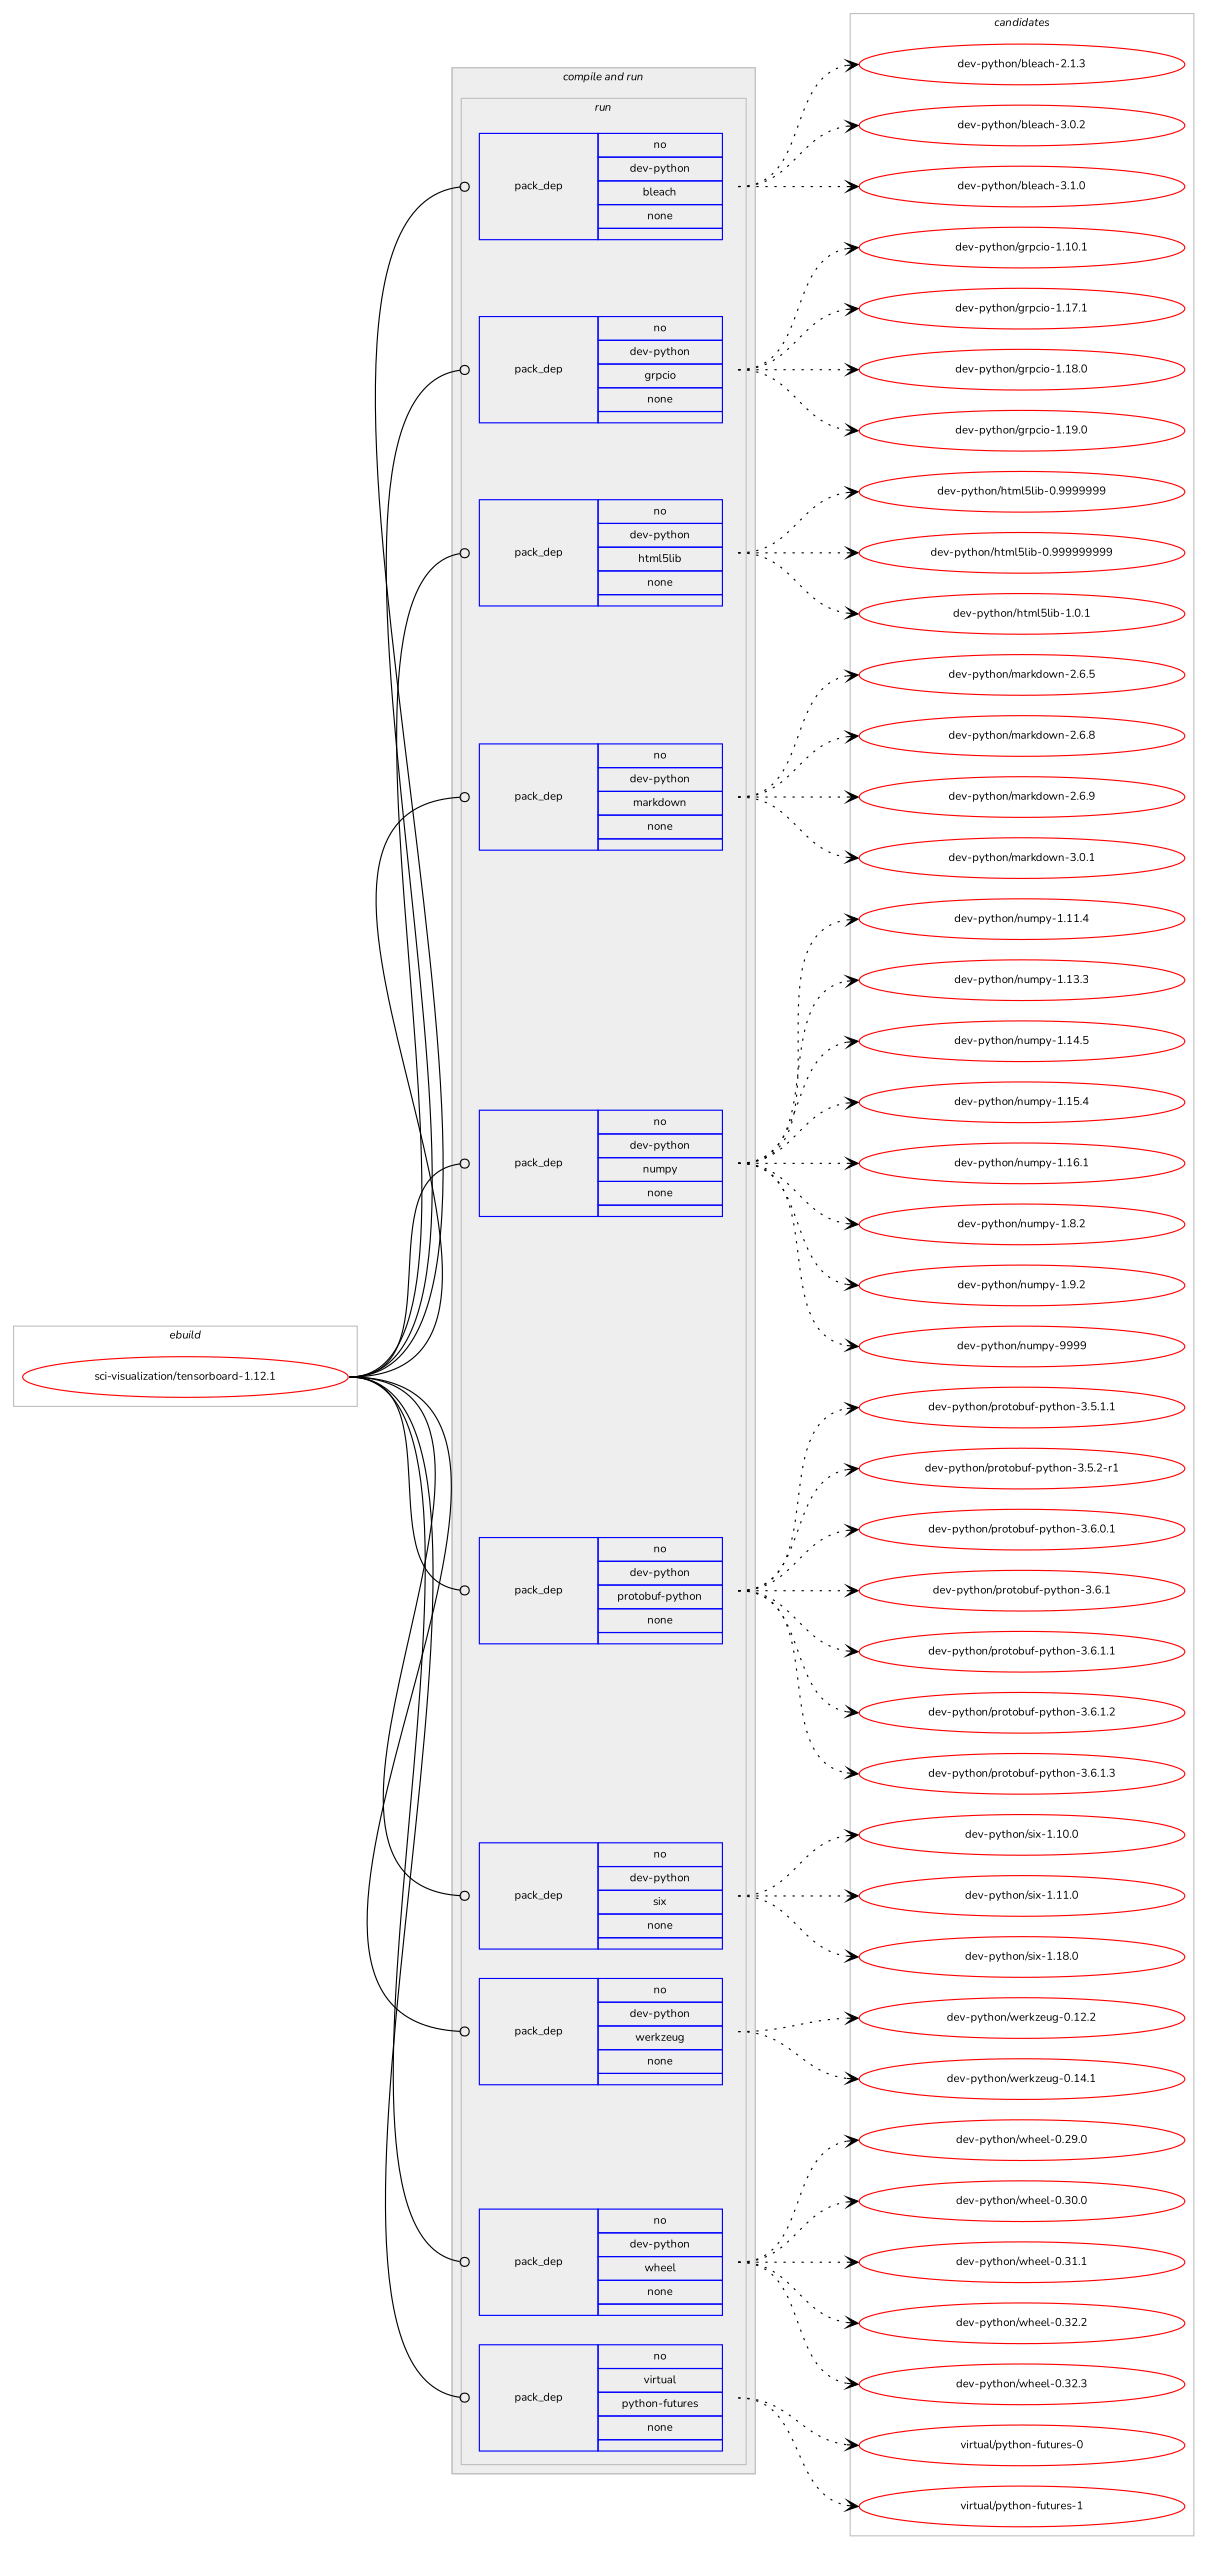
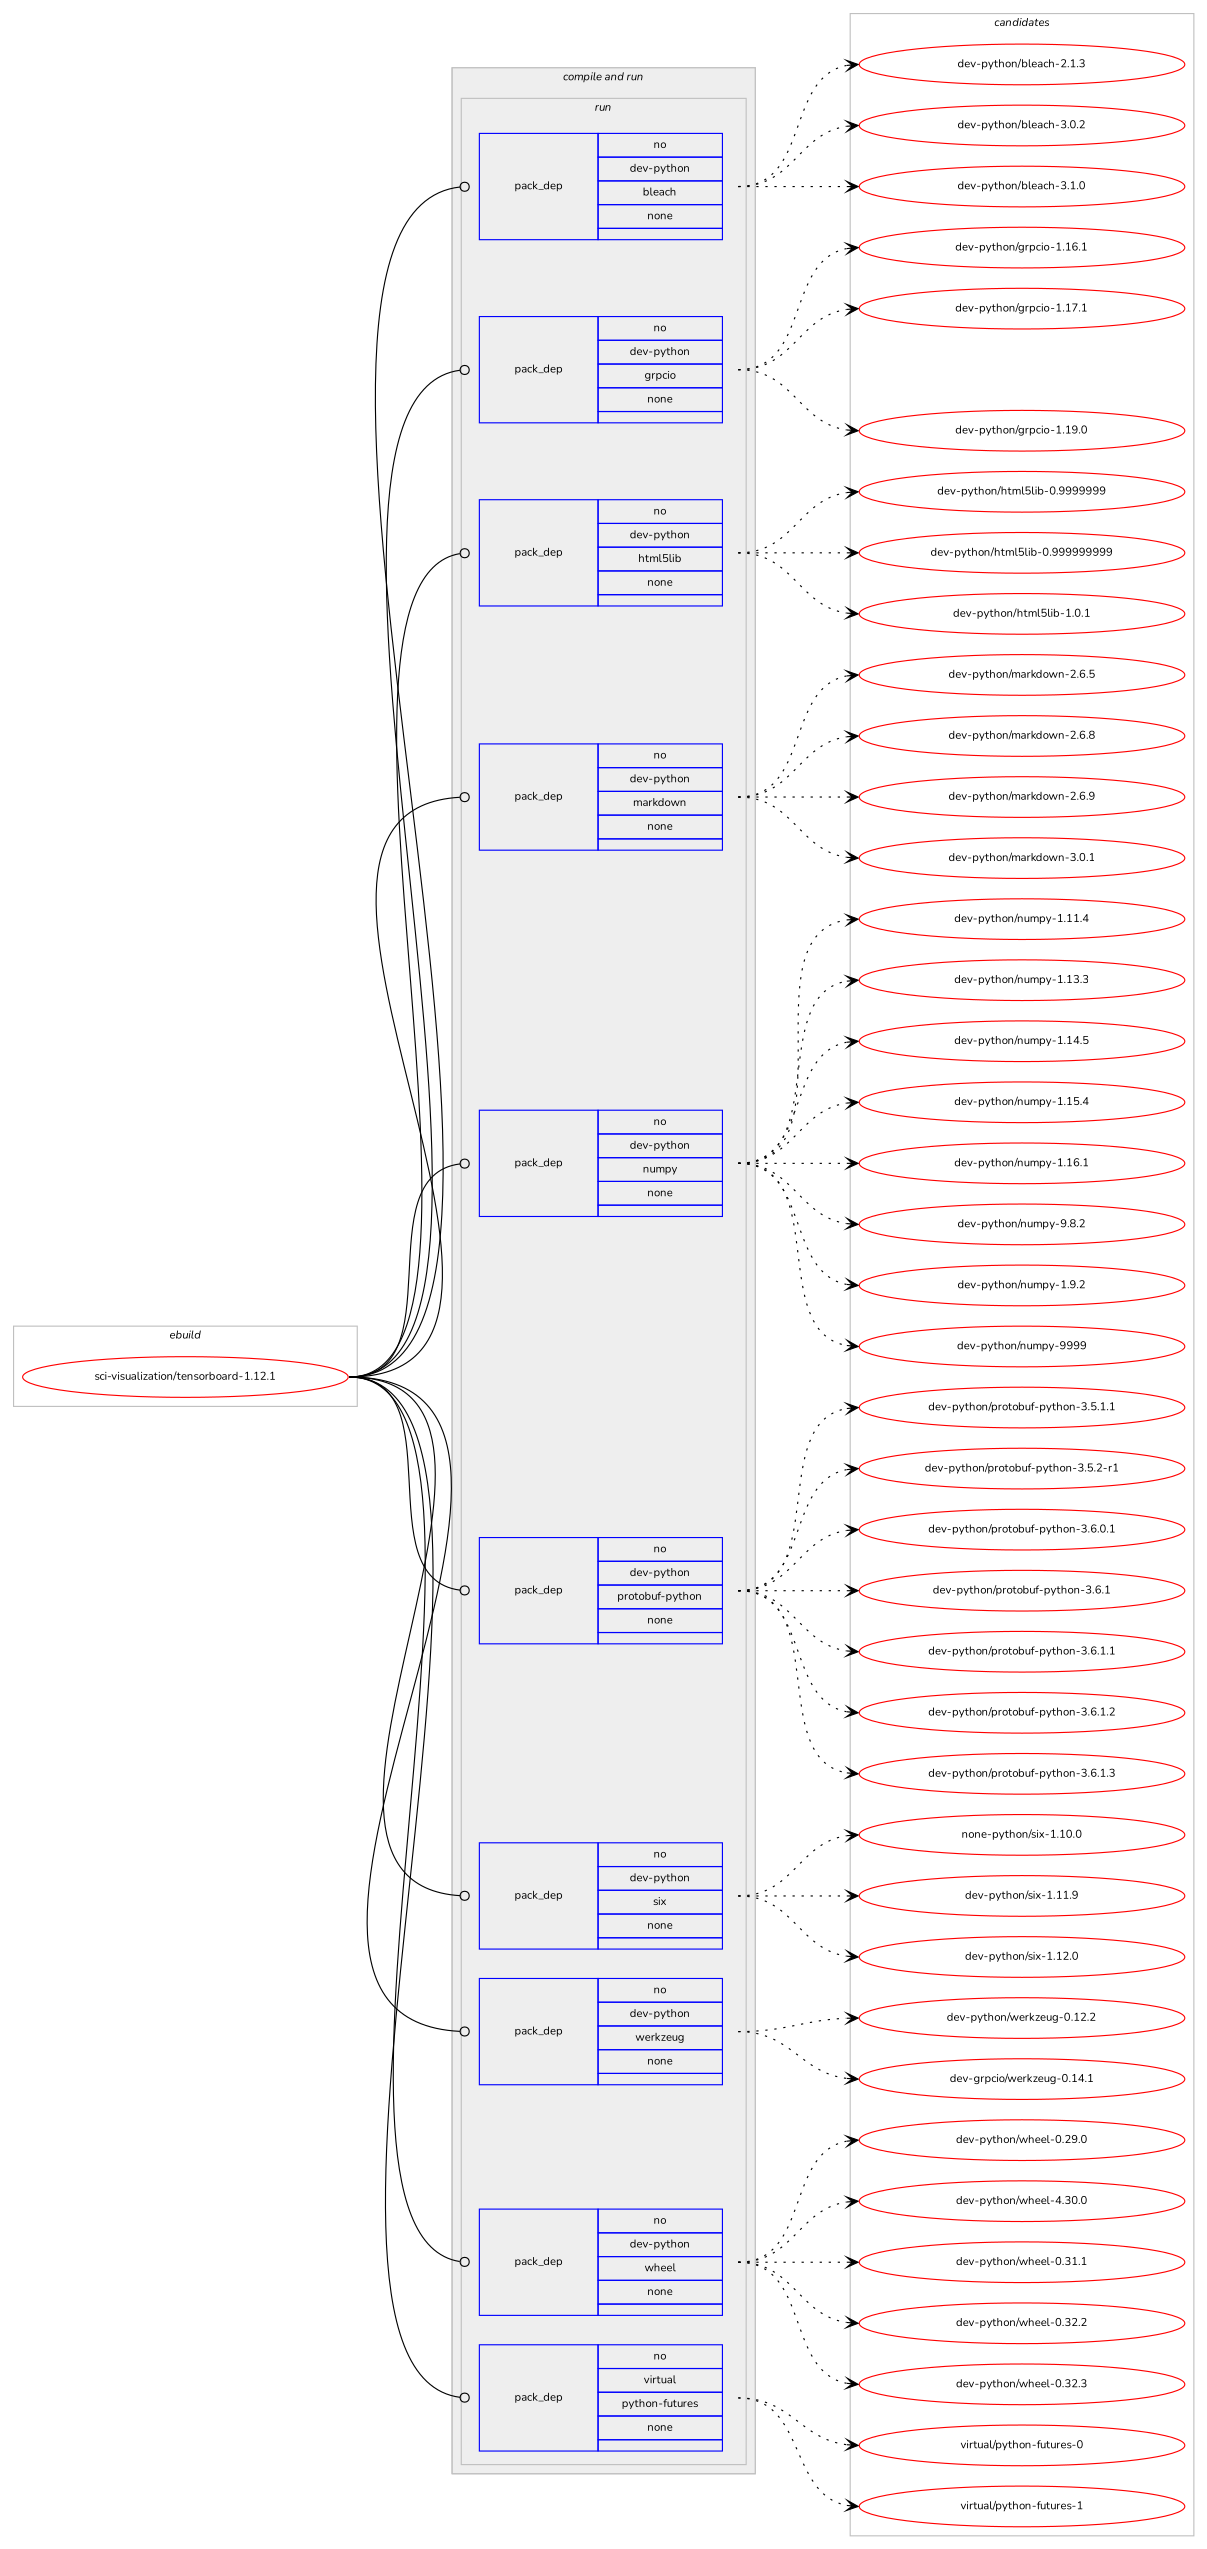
node "dev-python/grpcio-1.10.1": label "dev-python/grpcio-1.10.1" -> "dev-python/grpcio-1.16.1"
node "dev-python/grpcio-1.18.0": removed
node "dev-python/numpy-1.8.2": label "dev-python/numpy-1.8.2" -> "dev-python/numpy-9.8.2"
node "dev-python/six-1.10.0": label "dev-python/six-1.10.0" -> "none-python/six-1.10.0"
node "dev-python/six-1.11.0": label "dev-python/six-1.11.0" -> "dev-python/six-1.11.9"
node "dev-python/six-1.18.0": label "dev-python/six-1.18.0" -> "dev-python/six-1.12.0"
node "dev-python/werkzeug-0.14.1": label "dev-python/werkzeug-0.14.1" -> "dev-grpcio/werkzeug-0.14.1"
node "dev-python/wheel-0.30.0": label "dev-python/wheel-0.30.0" -> "dev-python/wheel-4.30.0"
